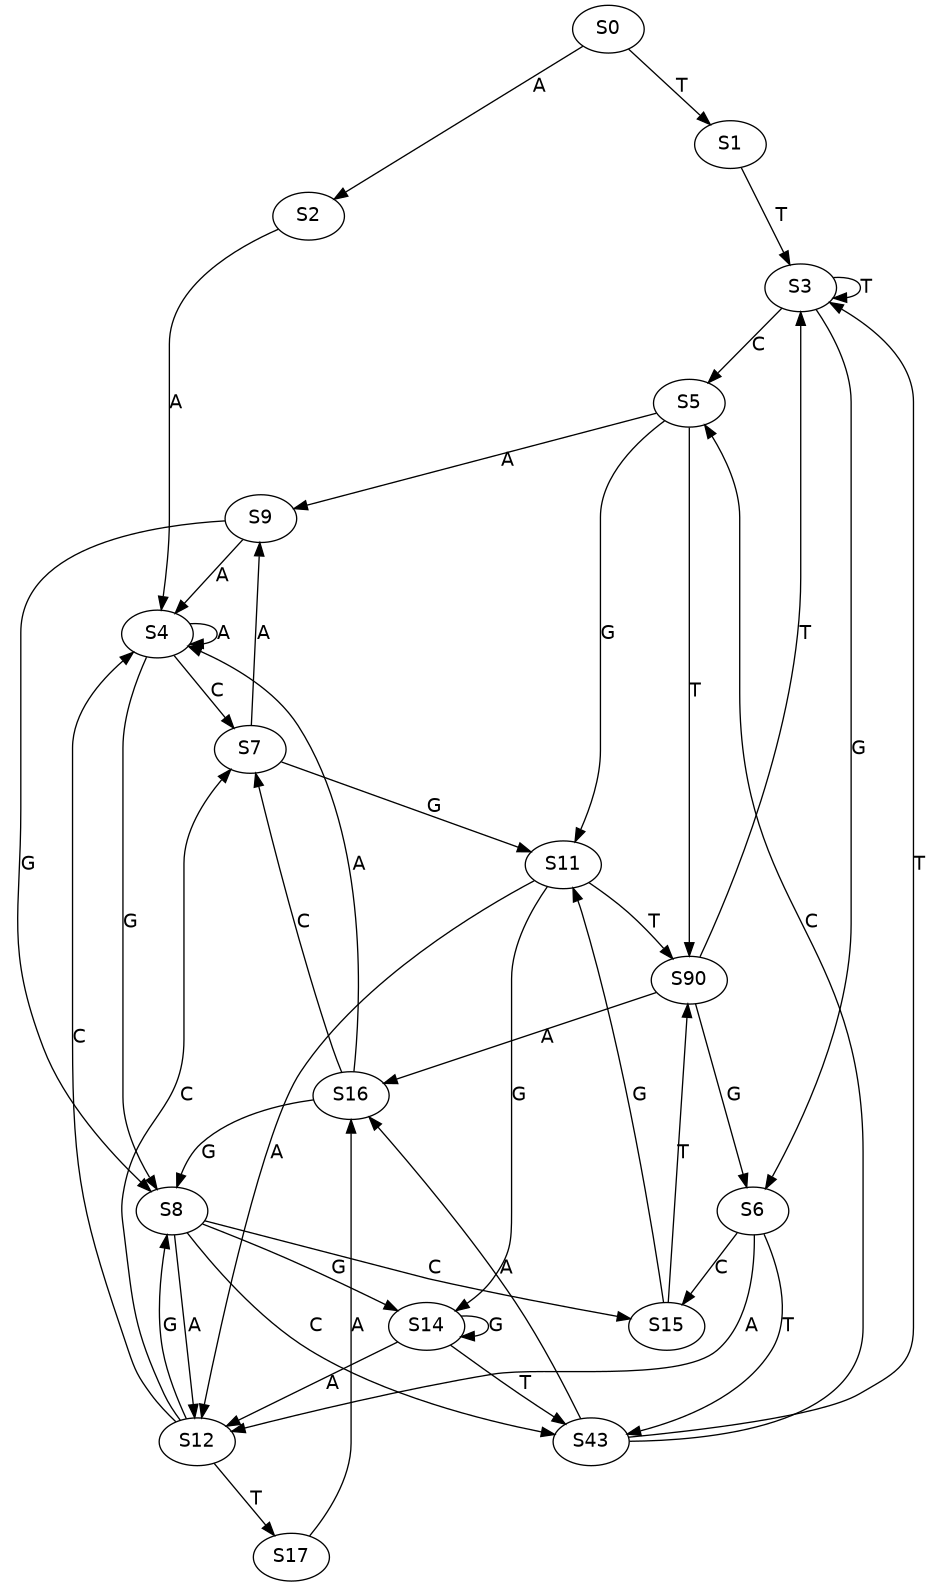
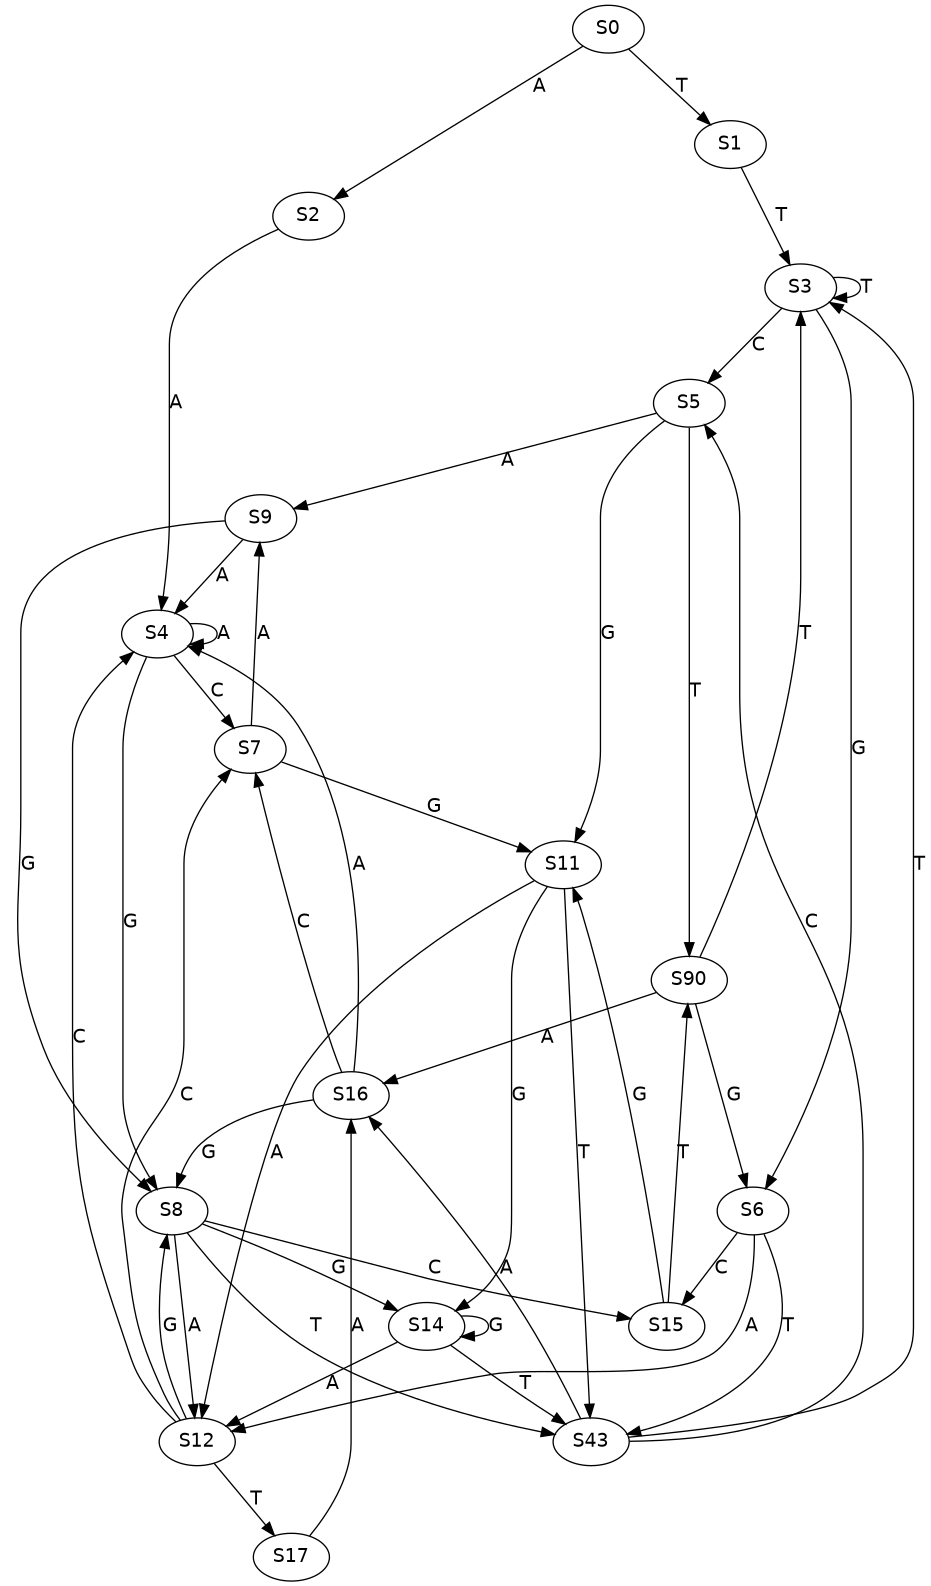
edge "S11" -> "S90": now "S11" -> "S43"
edge "S8" -> "S43": label "C" -> "T"
